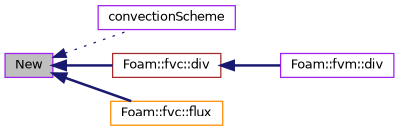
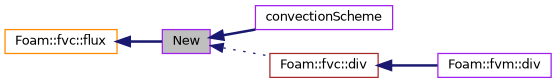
edge "convectionScheme" -> "New": style dotted -> bold
edge "Foam::fvc::div" -> "New": style bold -> dotted
edge "Foam::fvc::flux" -> "New": reversed
